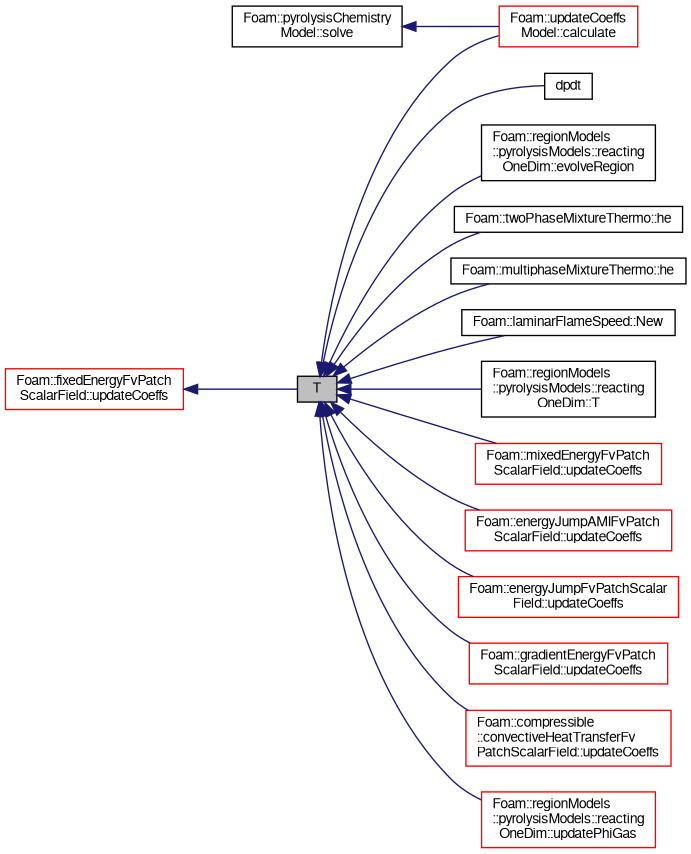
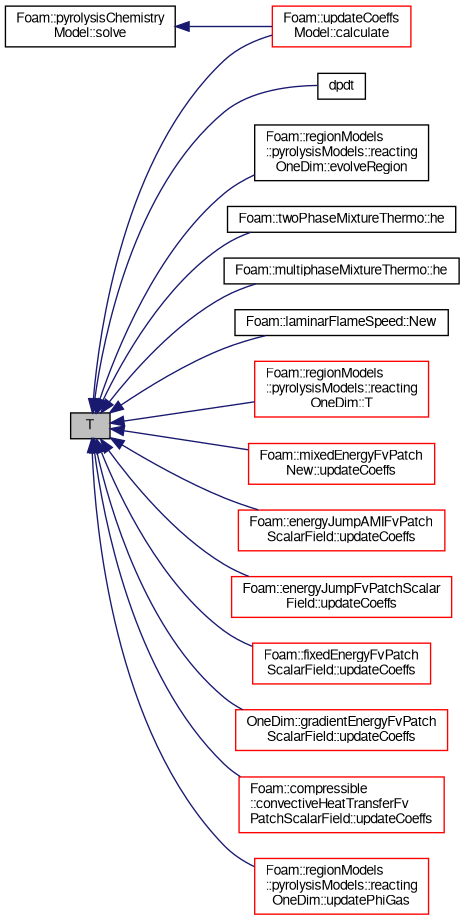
edge "T" -> "Foam::fixedEnergyFvPatch ScalarField::updateCoeffs": reversed
node "Foam::regionModels ::pyrolysisModels::reacting OneDim::T": color black -> red
node "Foam::mixedEnergyFvPatch ScalarField::updateCoeffs": label "Foam::mixedEnergyFvPatch ScalarField::updateCoeffs" -> "Foam::mixedEnergyFvPatch New::updateCoeffs"
node "Foam::gradientEnergyFvPatch ScalarField::updateCoeffs": label "Foam::gradientEnergyFvPatch ScalarField::updateCoeffs" -> "OneDim::gradientEnergyFvPatch ScalarField::updateCoeffs"
